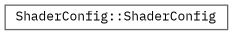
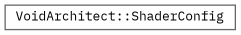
node "ShaderConfig::ShaderConfig": label "ShaderConfig::ShaderConfig" -> "VoidArchitect::ShaderConfig"
